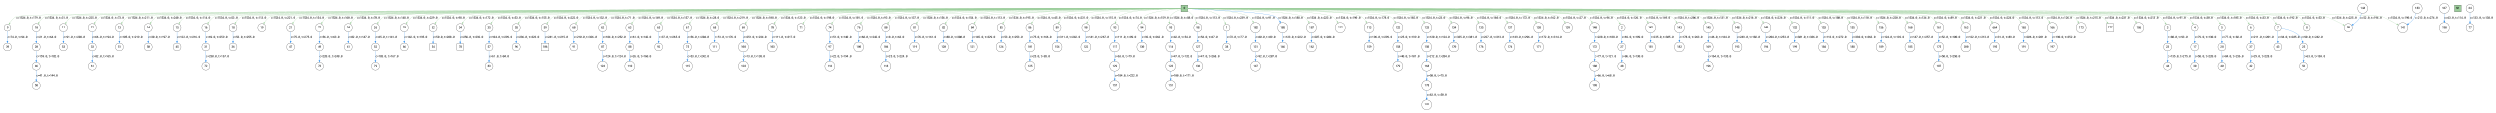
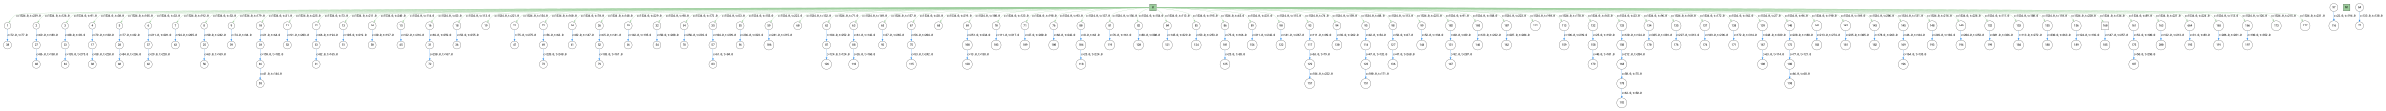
edge "0" -> "105": color dodgerblue2 -> darkseagreen3
edge "183" -> "141": reversed
edge "144" -> "99": reversed
node "74": removed
node "160": shape circle -> square
node "177": shape square -> circle
node "186": removed
edge "7" -> "25": now "8" -> "25"
edge "139" -> "167": added, label "c=248.0,t=339.0"
node "109": added
node "54": shape square -> circle
node "78": shape square -> circle
node "106": shape square -> circle
node "91": removed
node "111": removed
